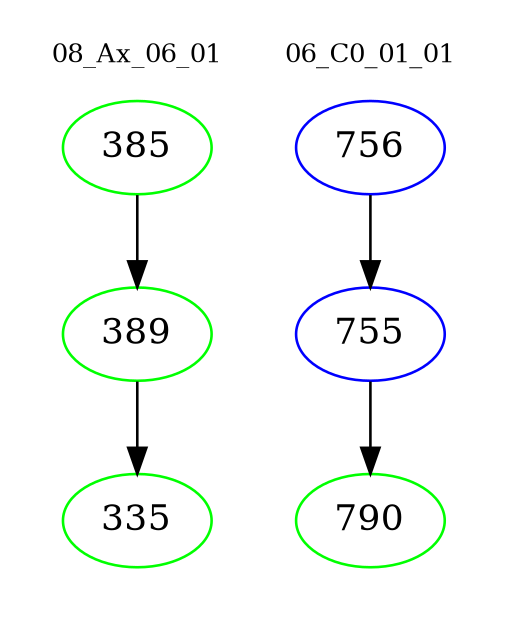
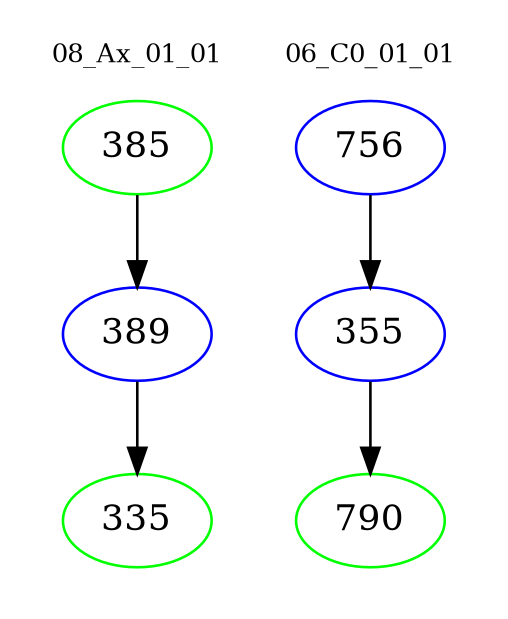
cluster "08_Ax_06_01": label "08_Ax_06_01" -> "08_Ax_01_01"
node "389": color green -> blue
node "755": label "755" -> "355"
